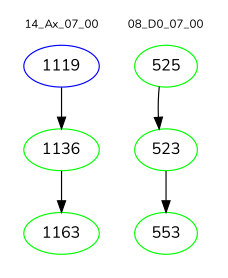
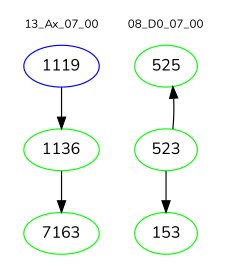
cluster "14_Ax_07_00": label "14_Ax_07_00" -> "13_Ax_07_00"
edge "525" -> "523": reversed
node "1163": label "1163" -> "7163"
node "553": label "553" -> "153"
